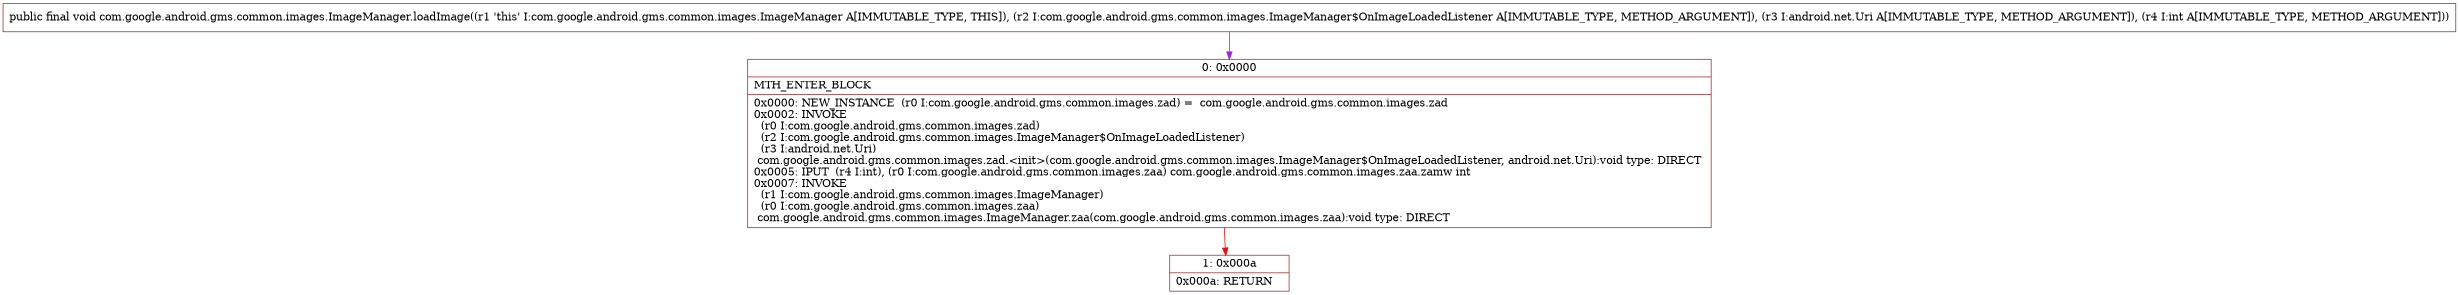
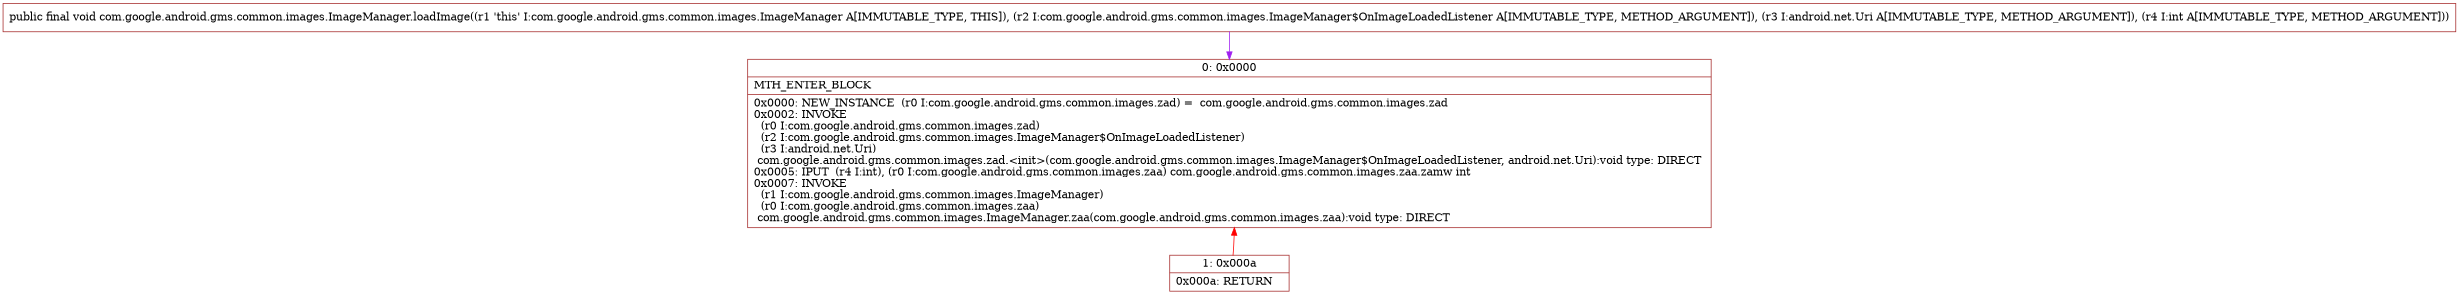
edge "0: 0x0000" -> "1: 0x000a": reversed
